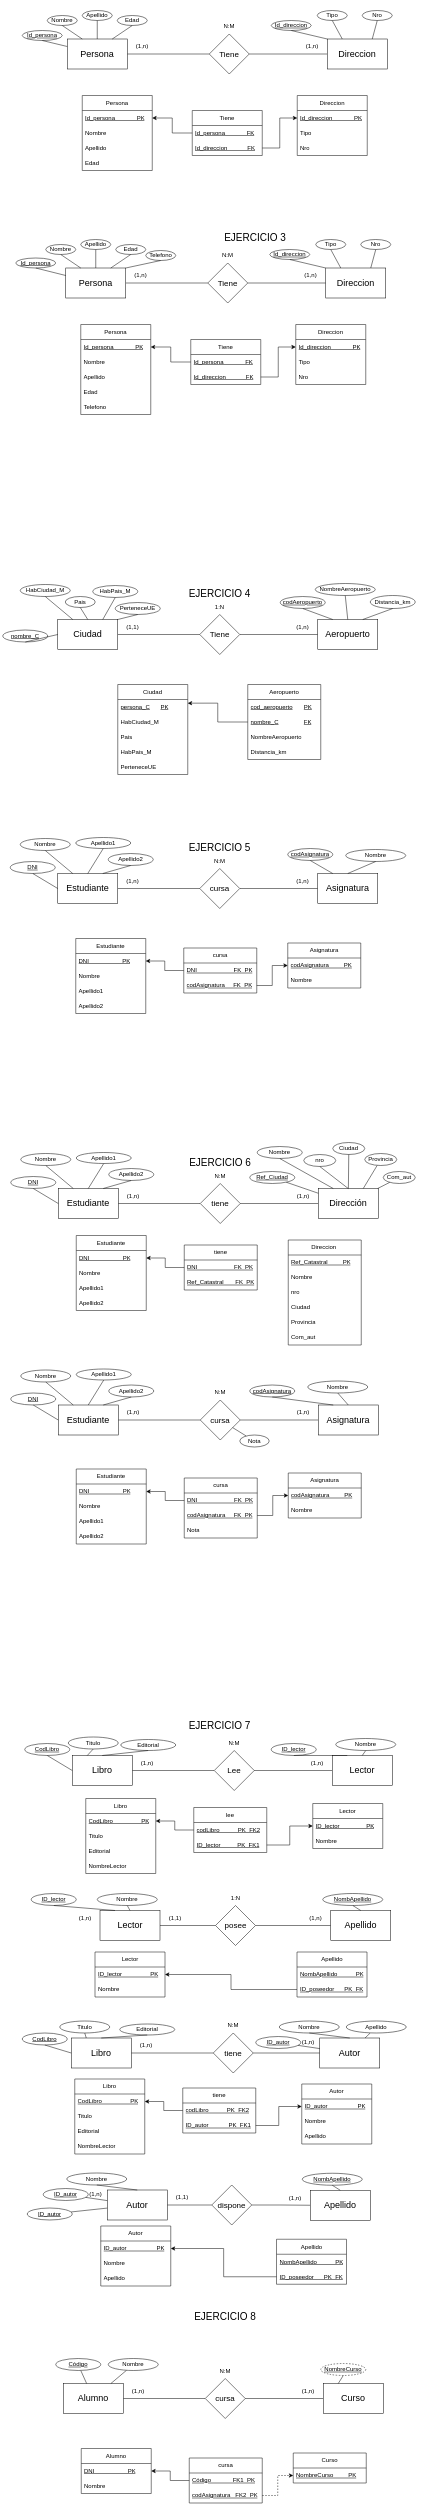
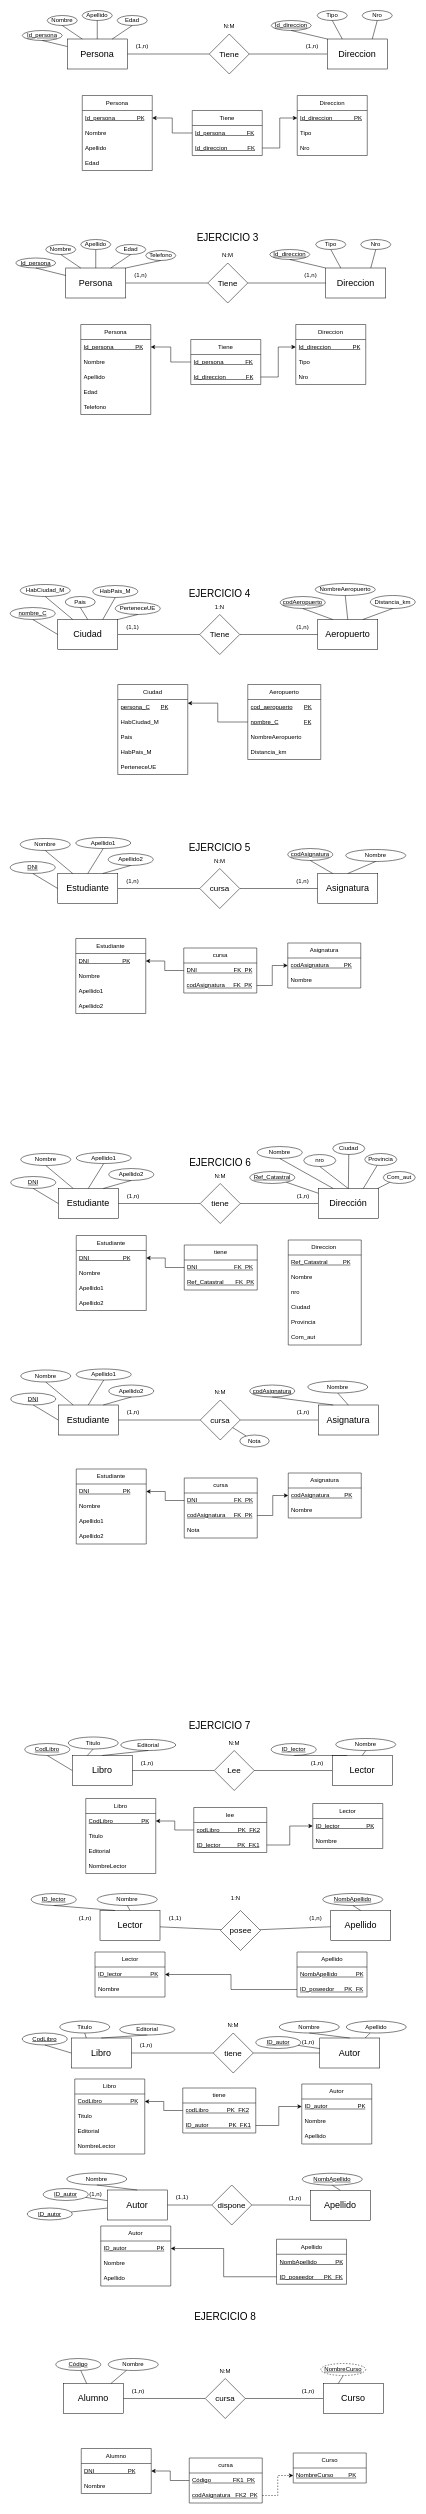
node "EJERCICIO 3": moved (255, 237) -> (228, 237)
node "nombre_C": moved (25, 636) -> (33, 613)
node "Ref_Ciudad": label "Ref_Ciudad" -> "Ref_Catastral"
node "posee": moved (236, 1925) -> (241, 1930)
